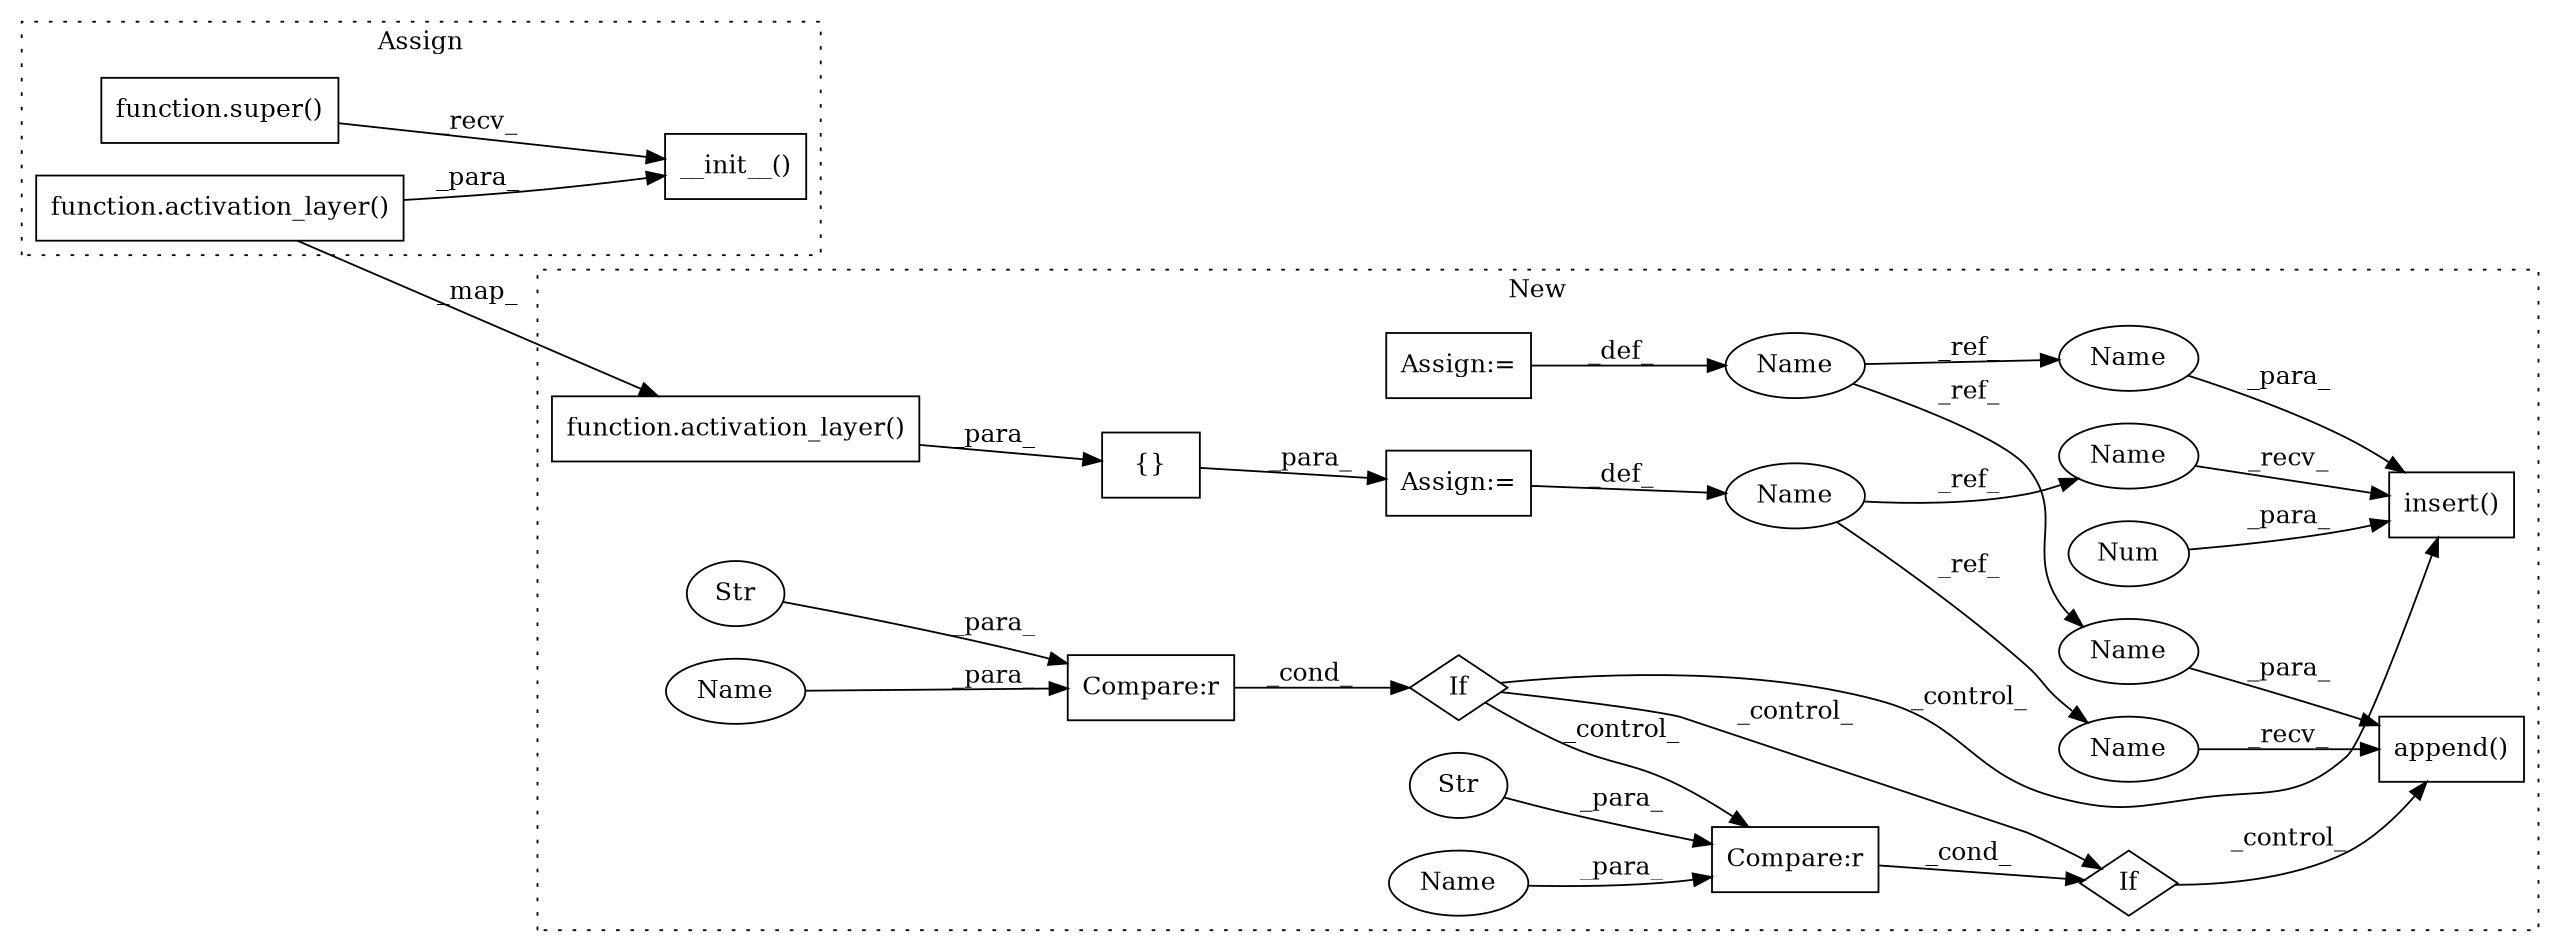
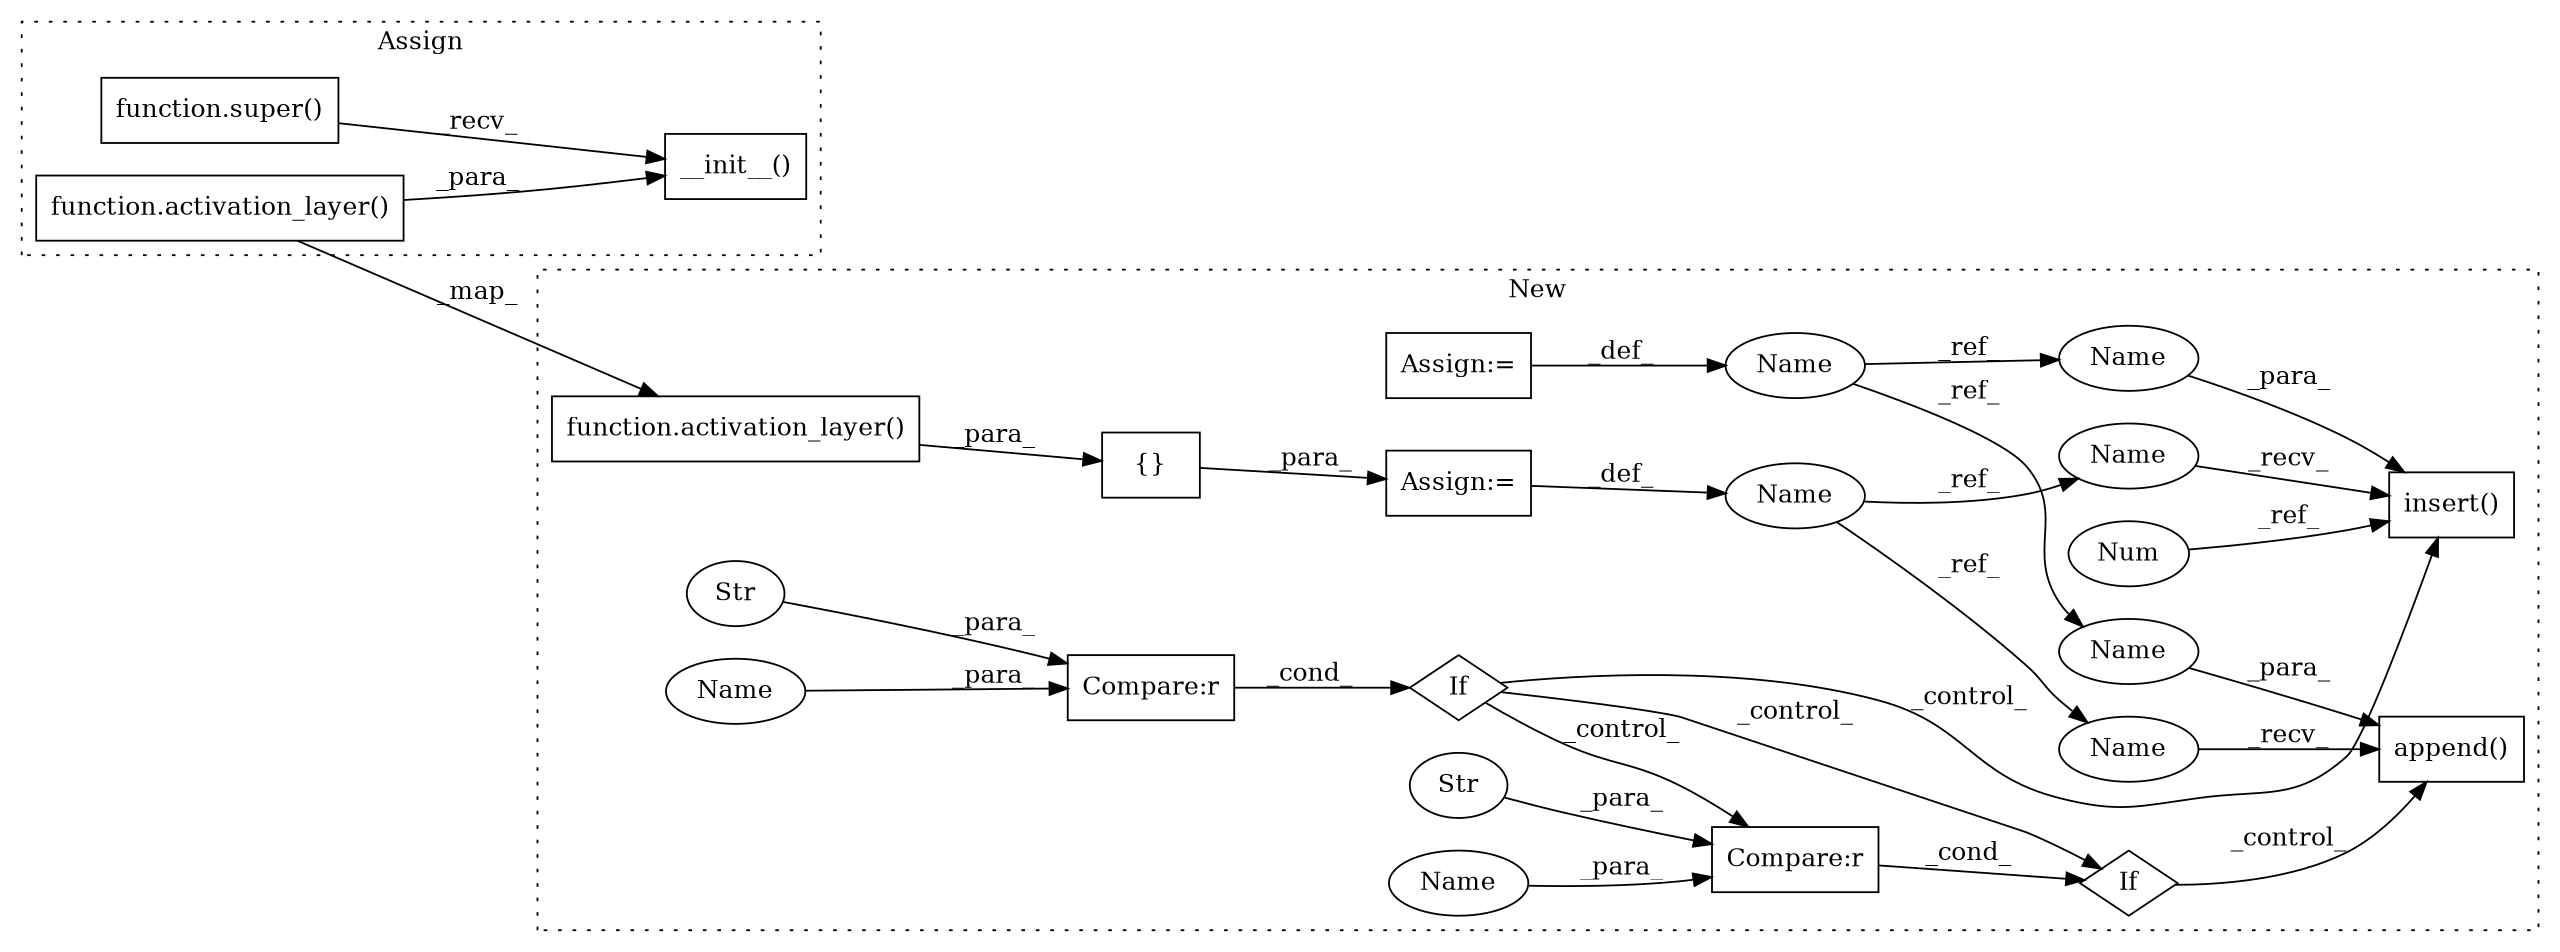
edge "Num" -> "insert()": label "_para_" -> "_ref_"
